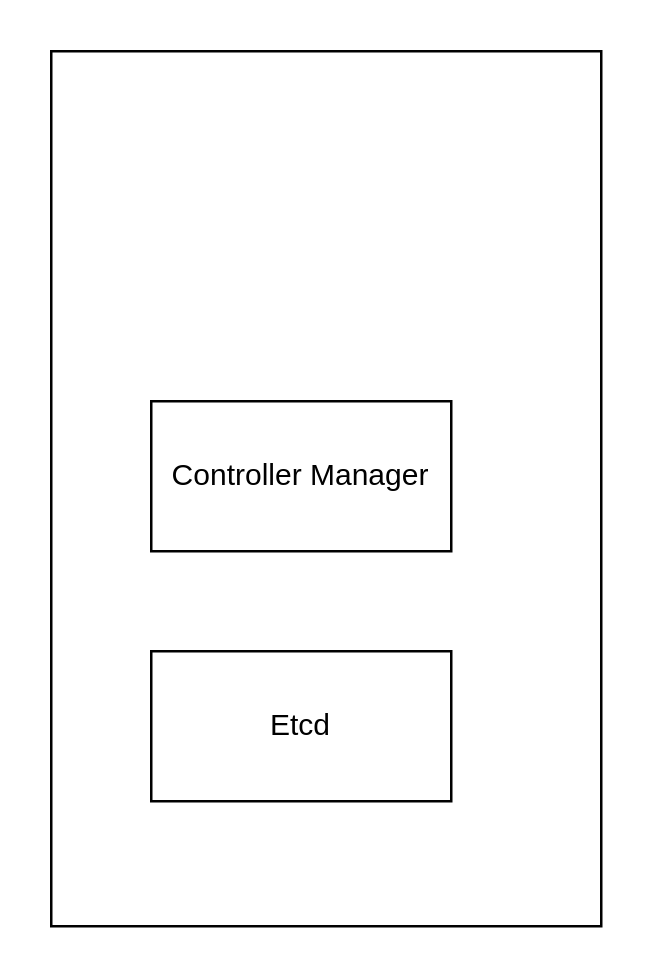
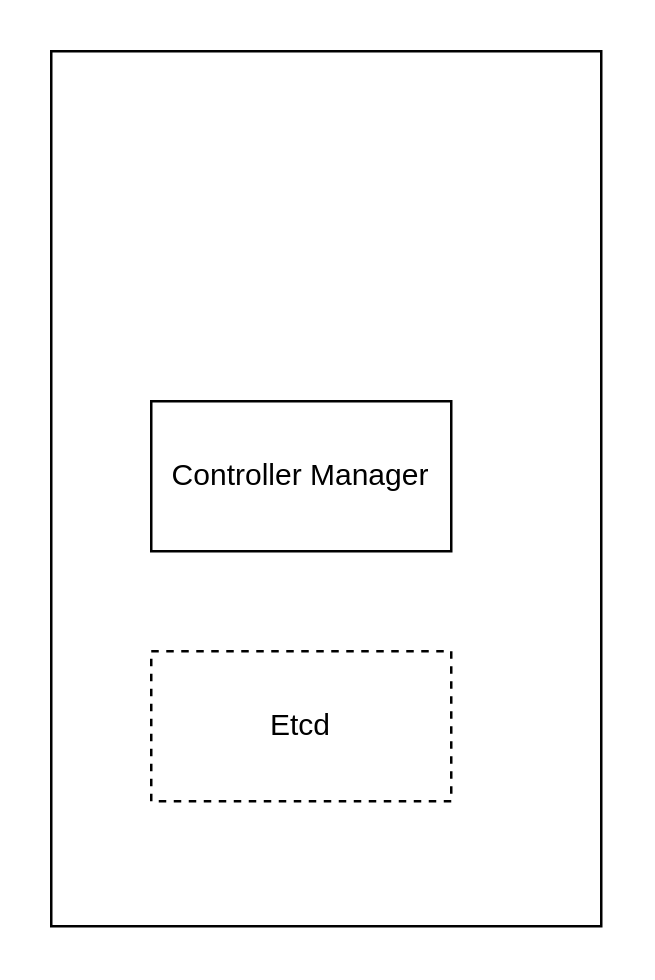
node "Etcd": style solid -> dashed
